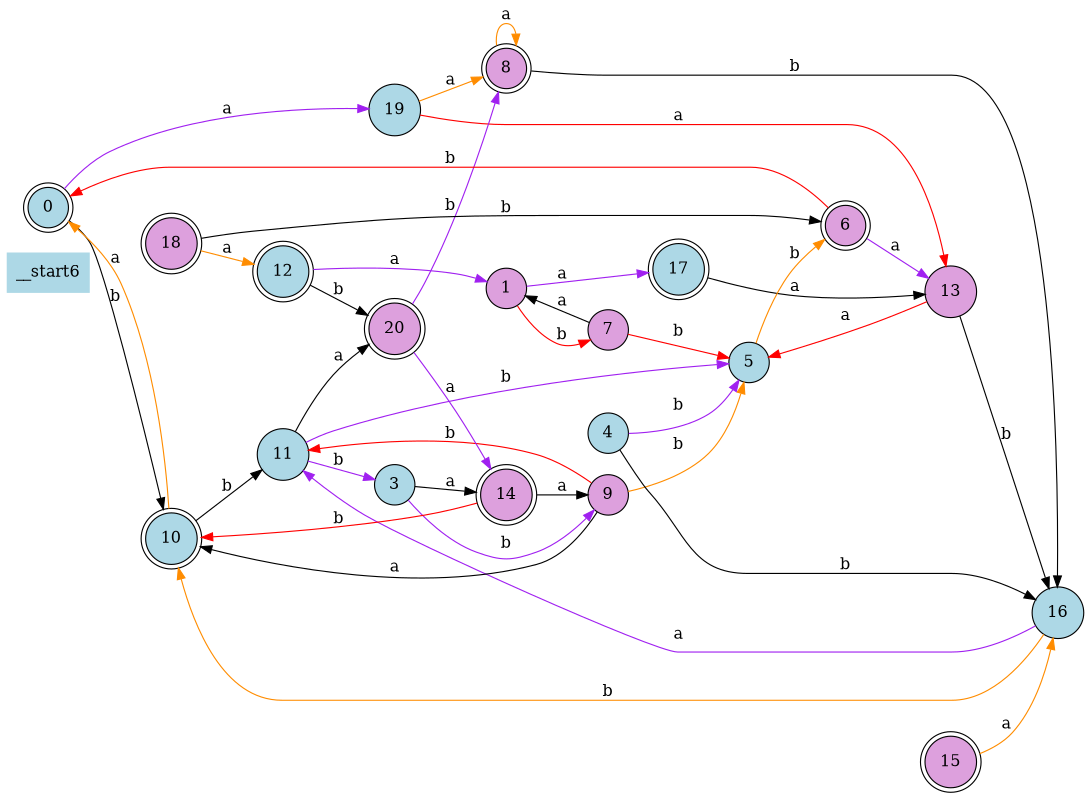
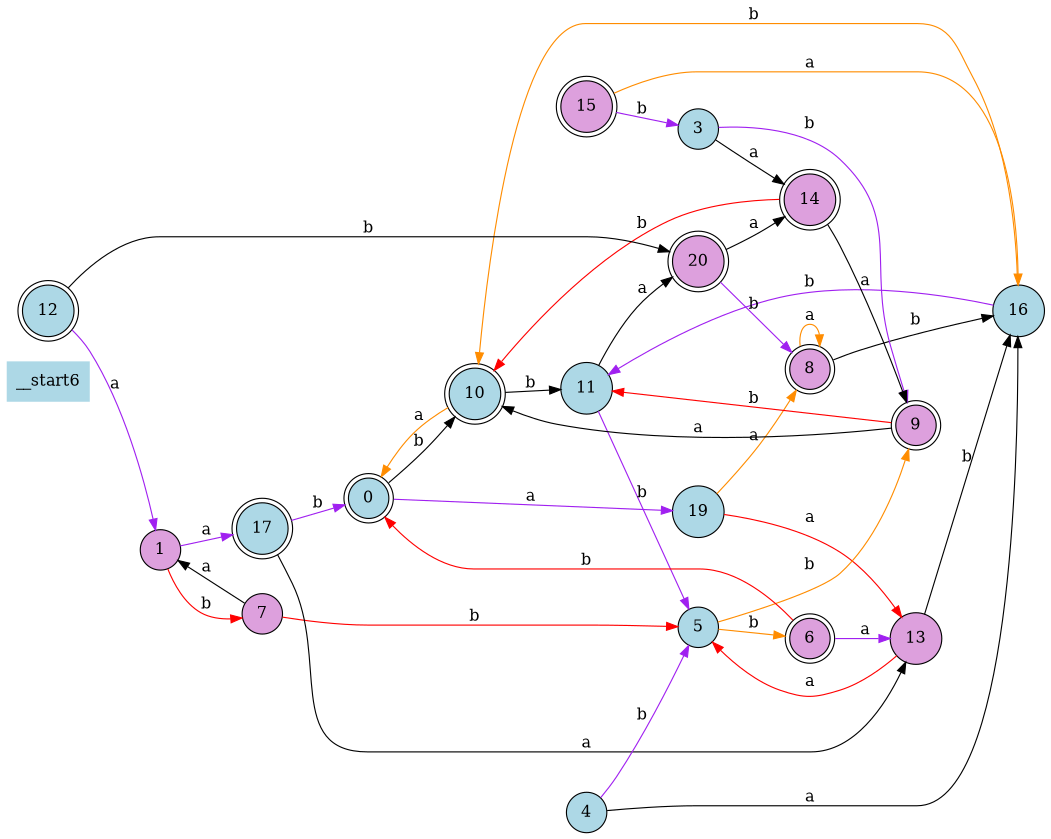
node "18": removed
edge "20" -> "14": color purple -> black
edge "9" -> "5": reversed
edge "11" -> "3": now "15" -> "3"
node "9": shape circle -> doublecircle
edge "17" -> "0": added, label "b"
edge "4" -> "16": label "b" -> "a"
edge "16" -> "11": label "a" -> "b"
